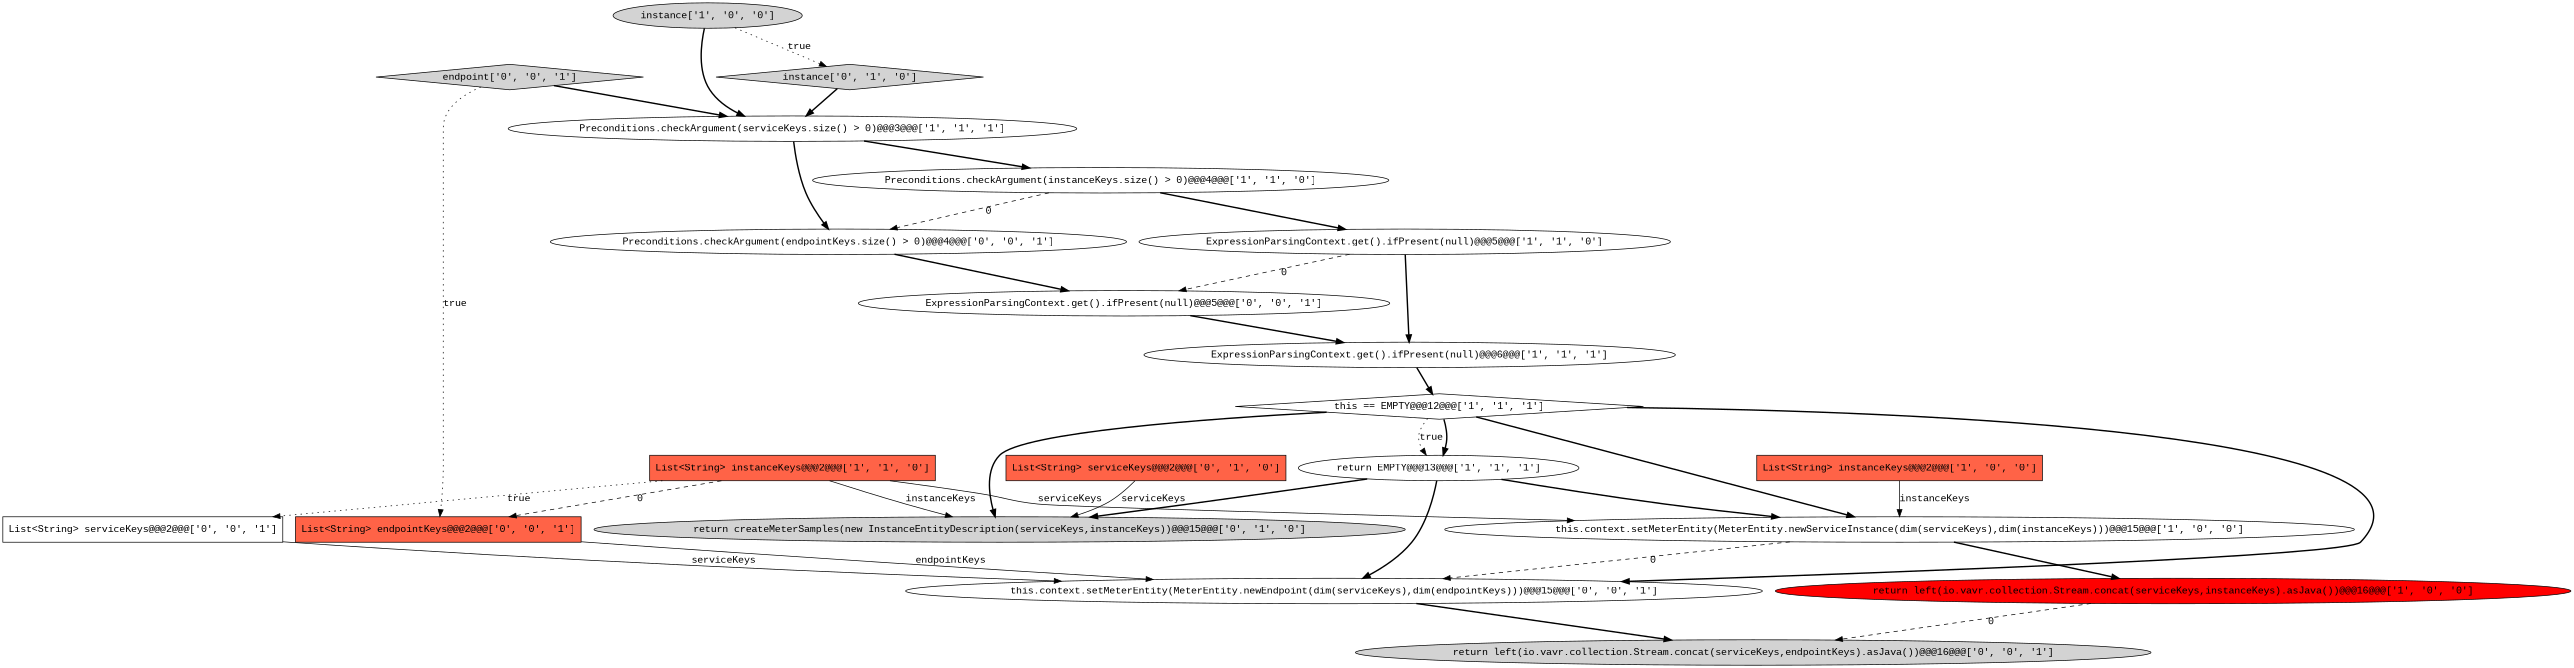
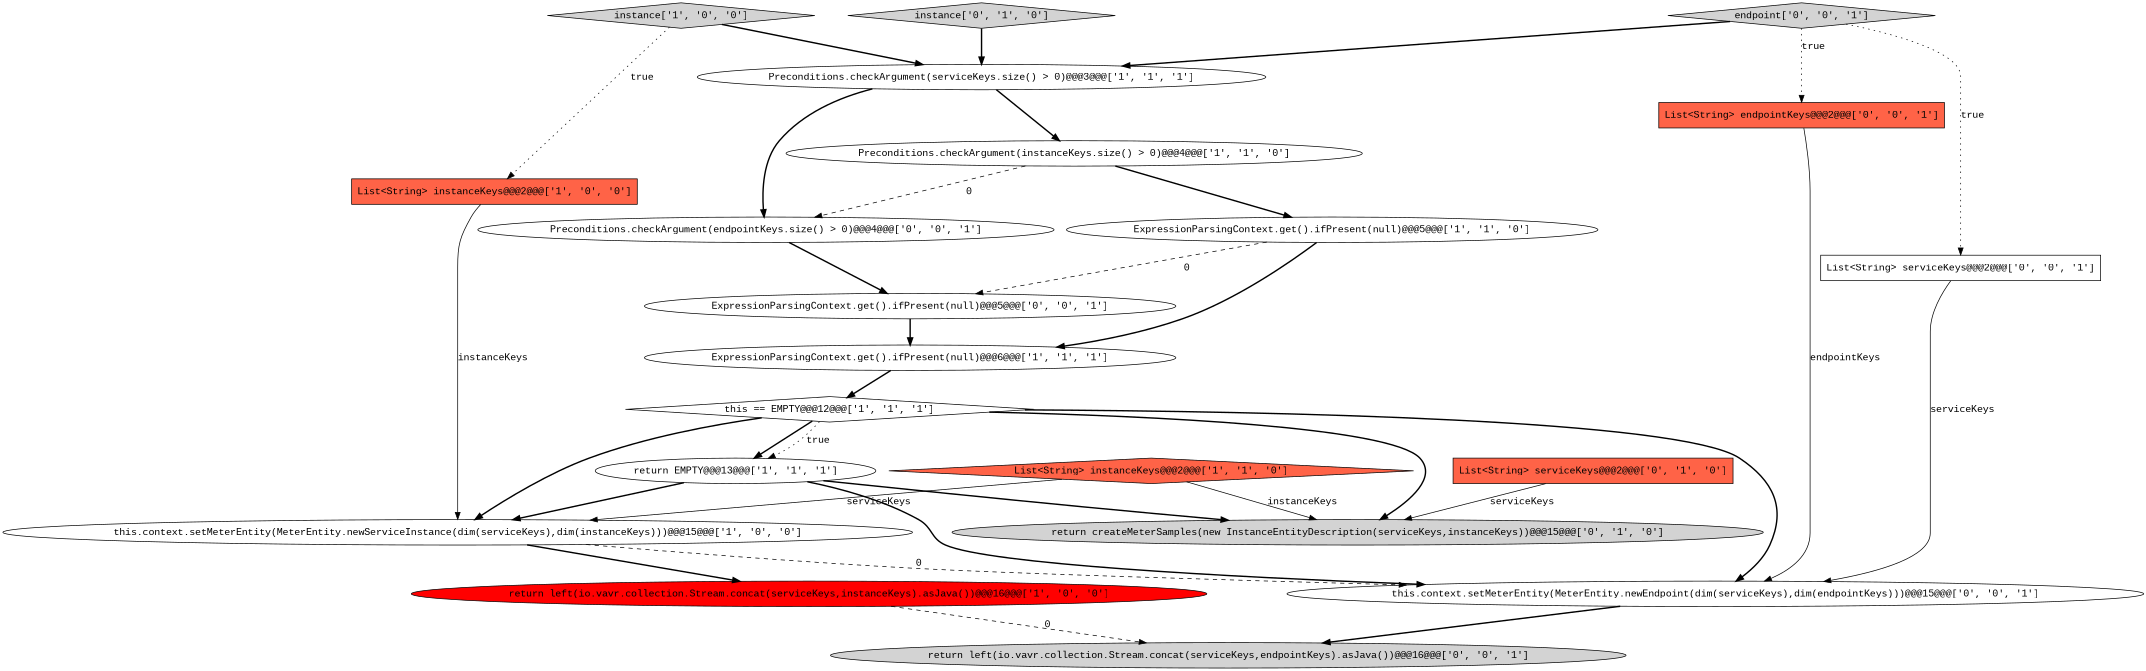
node "instance['1', '0', '0']": shape ellipse -> diamond
edge "instance['1', '0', '0']" -> "instance['0', '1', '0']": now "instance['1', '0', '0']" -> "List<String> instanceKeys@@@2@@@['1', '0', '0']"
node "List<String> instanceKeys@@@2@@@['1', '1', '0']": shape box -> diamond
edge "List<String> instanceKeys@@@2@@@['1', '1', '0']" -> "List<String> serviceKeys@@@2@@@['0', '0', '1']": now "endpoint['0', '0', '1']" -> "List<String> serviceKeys@@@2@@@['0', '0', '1']"
edge "List<String> instanceKeys@@@2@@@['1', '1', '0']" -> "List<String> endpointKeys@@@2@@@['0', '0', '1']": removed, label "0"
